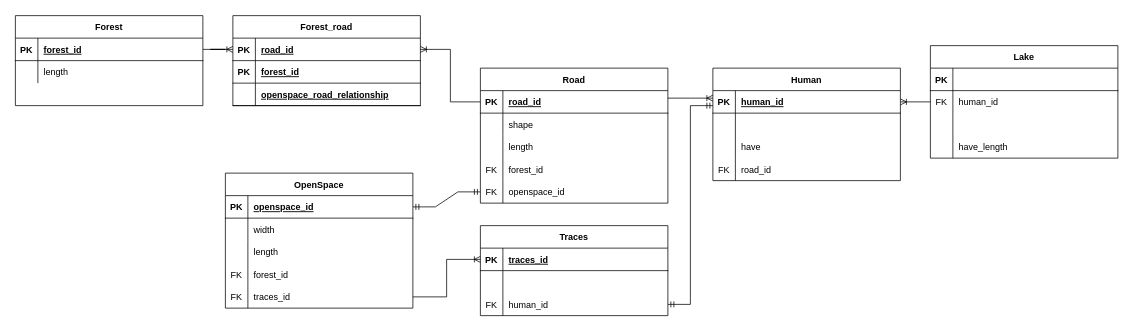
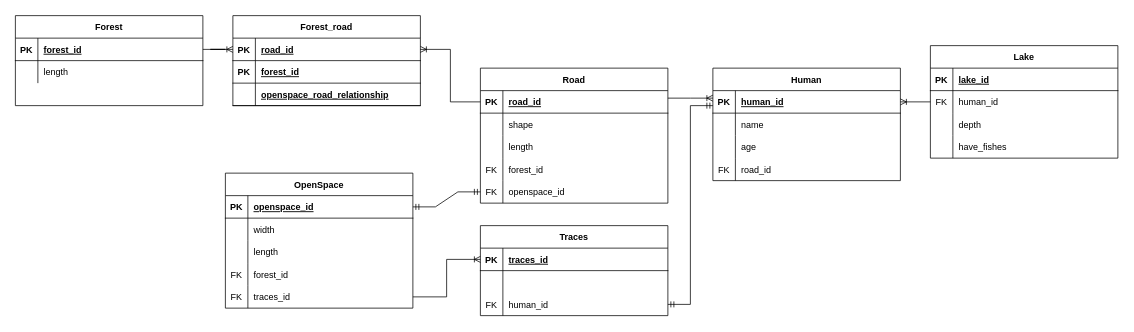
node "lake_id": added
node "name": added
node "depth": added
node "have": label "have" -> "age"
node "have_length": label "have_length" -> "have_fishes"
